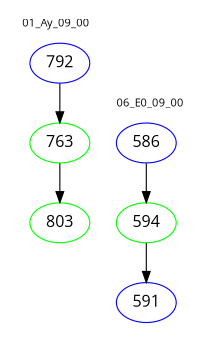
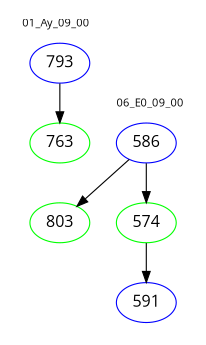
node "792": label "792" -> "793"
edge "763" -> "803": now "586" -> "803"
node "594": label "594" -> "574"
